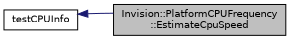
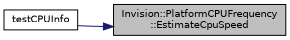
edge "Invision::PlatformCPUFrequency ::EstimateCpuSpeed" -> "testCPUInfo": reversed
